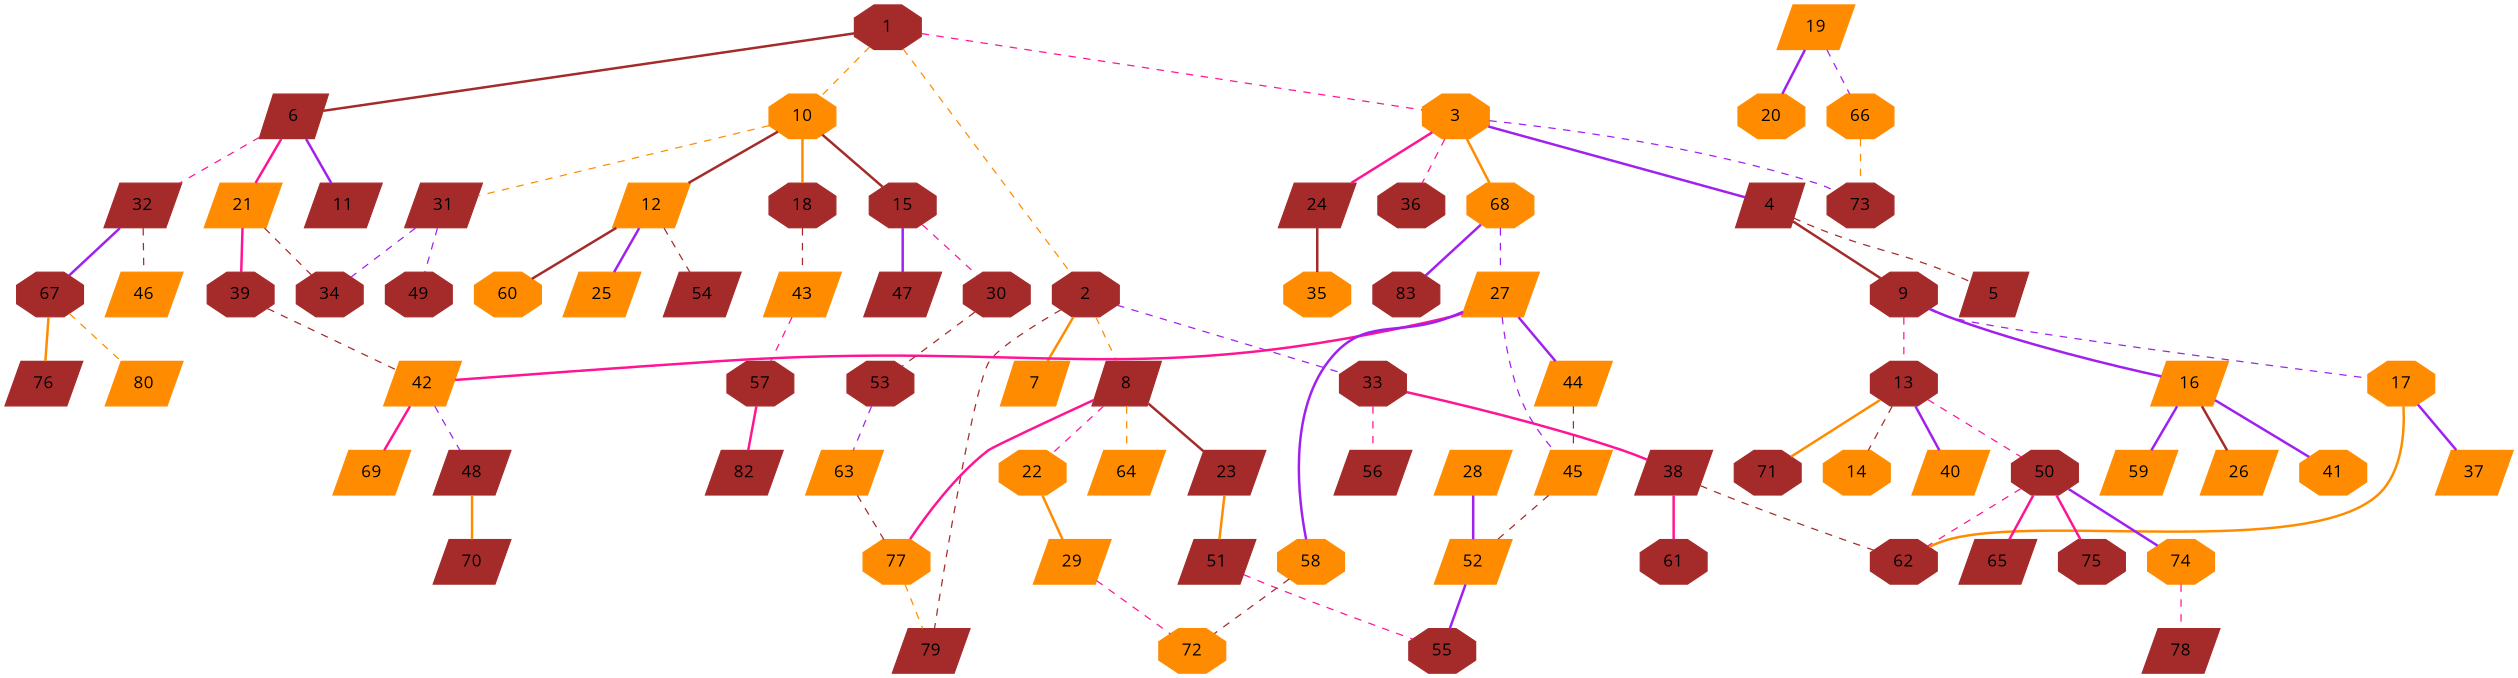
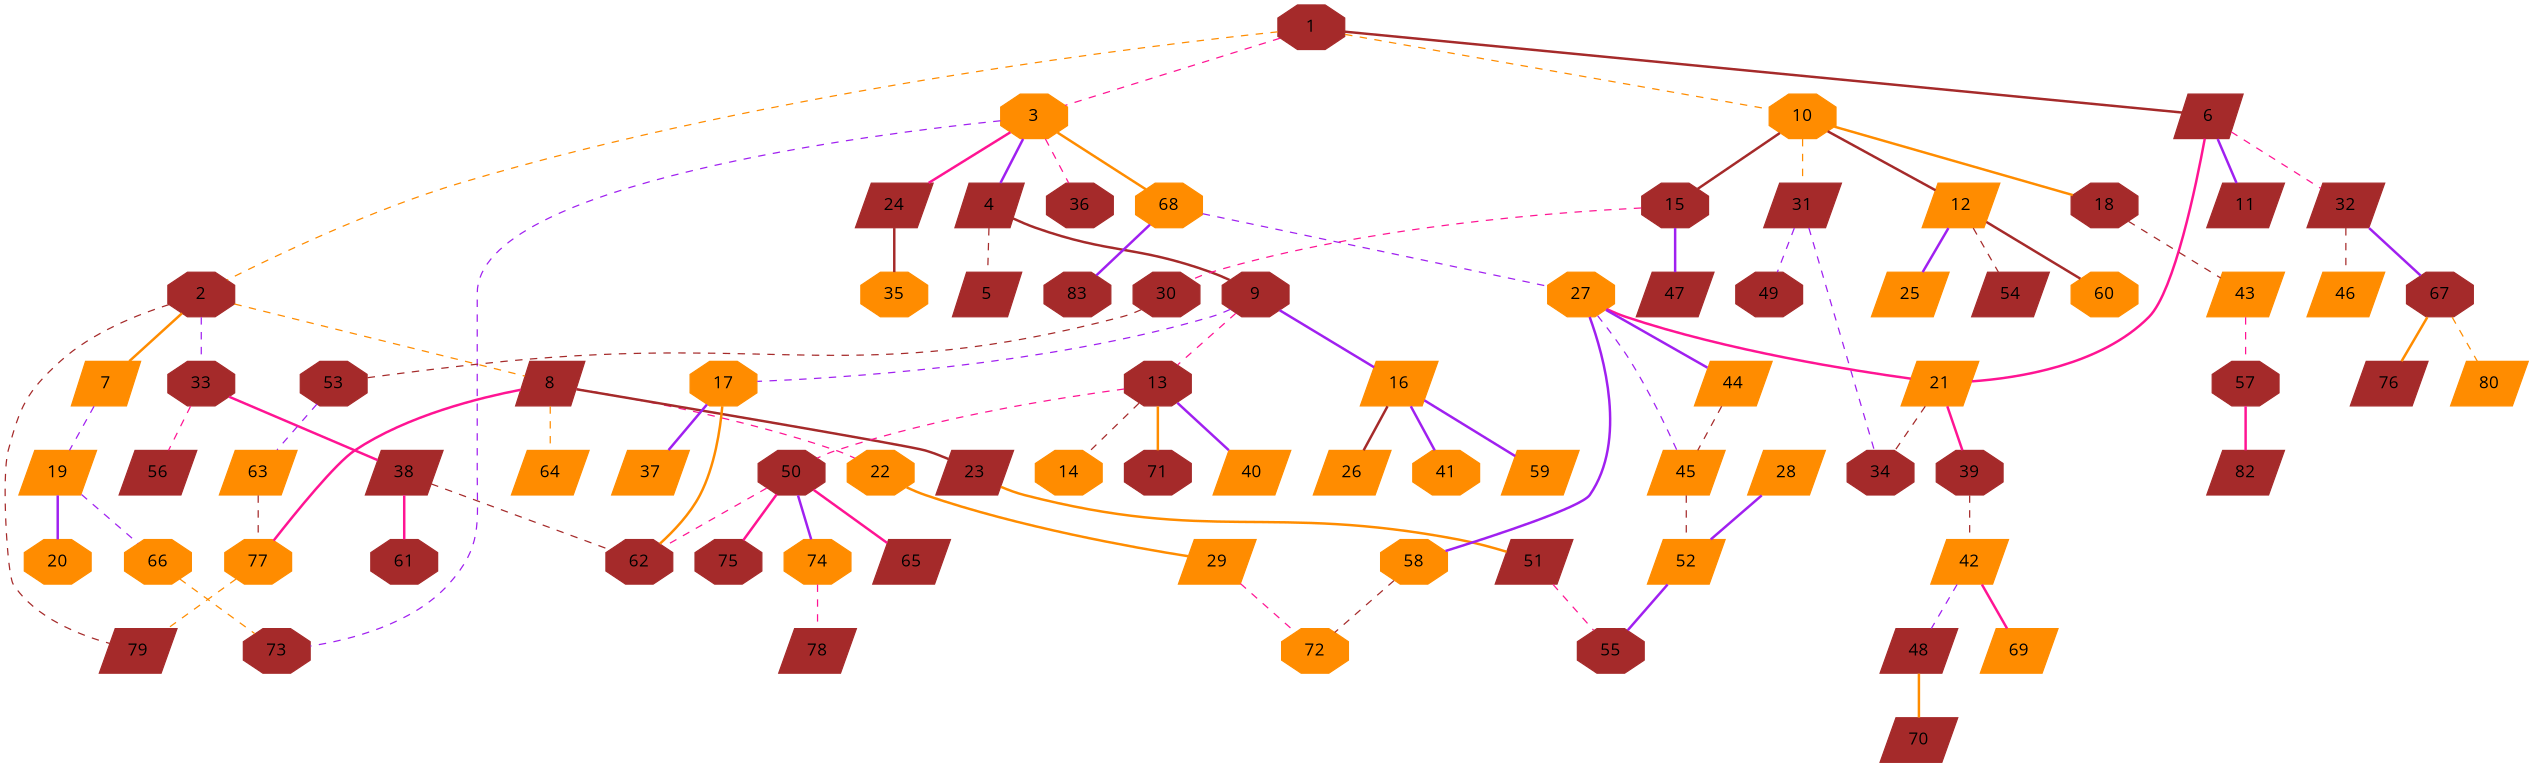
node "27": shape parallelogram -> octagon
edge "27" -- "42": now "27" -- "21"
edge "7" -- "19": added
